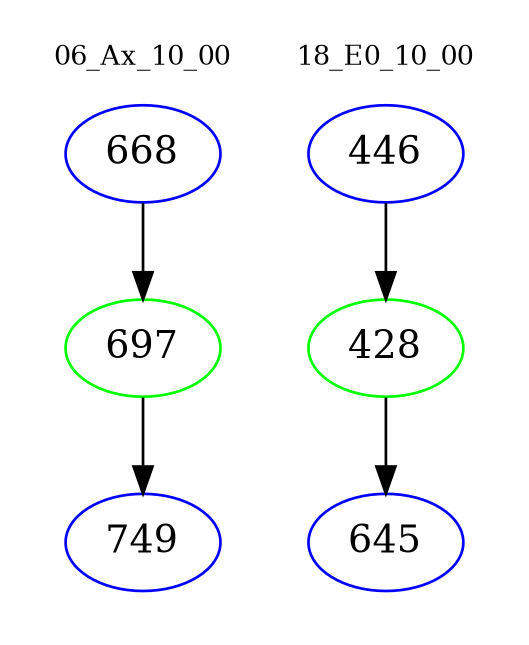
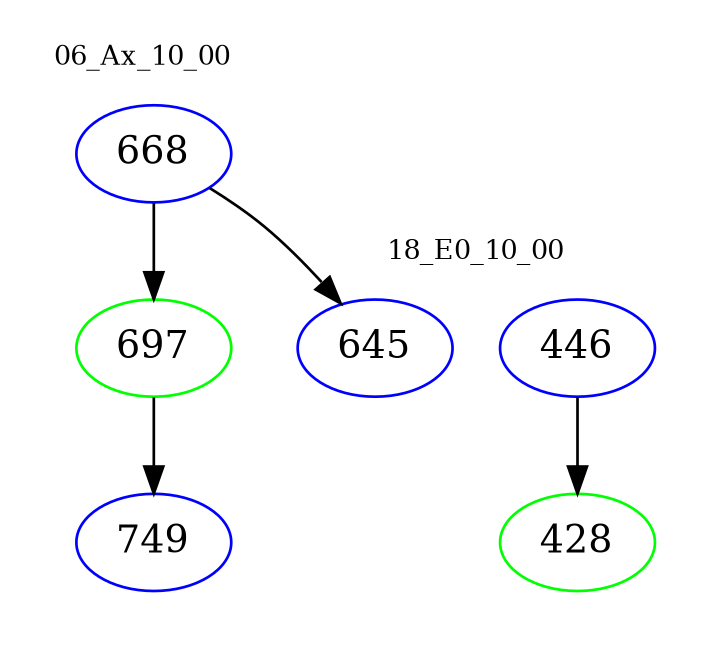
edge "428" -> "645": now "668" -> "645"
